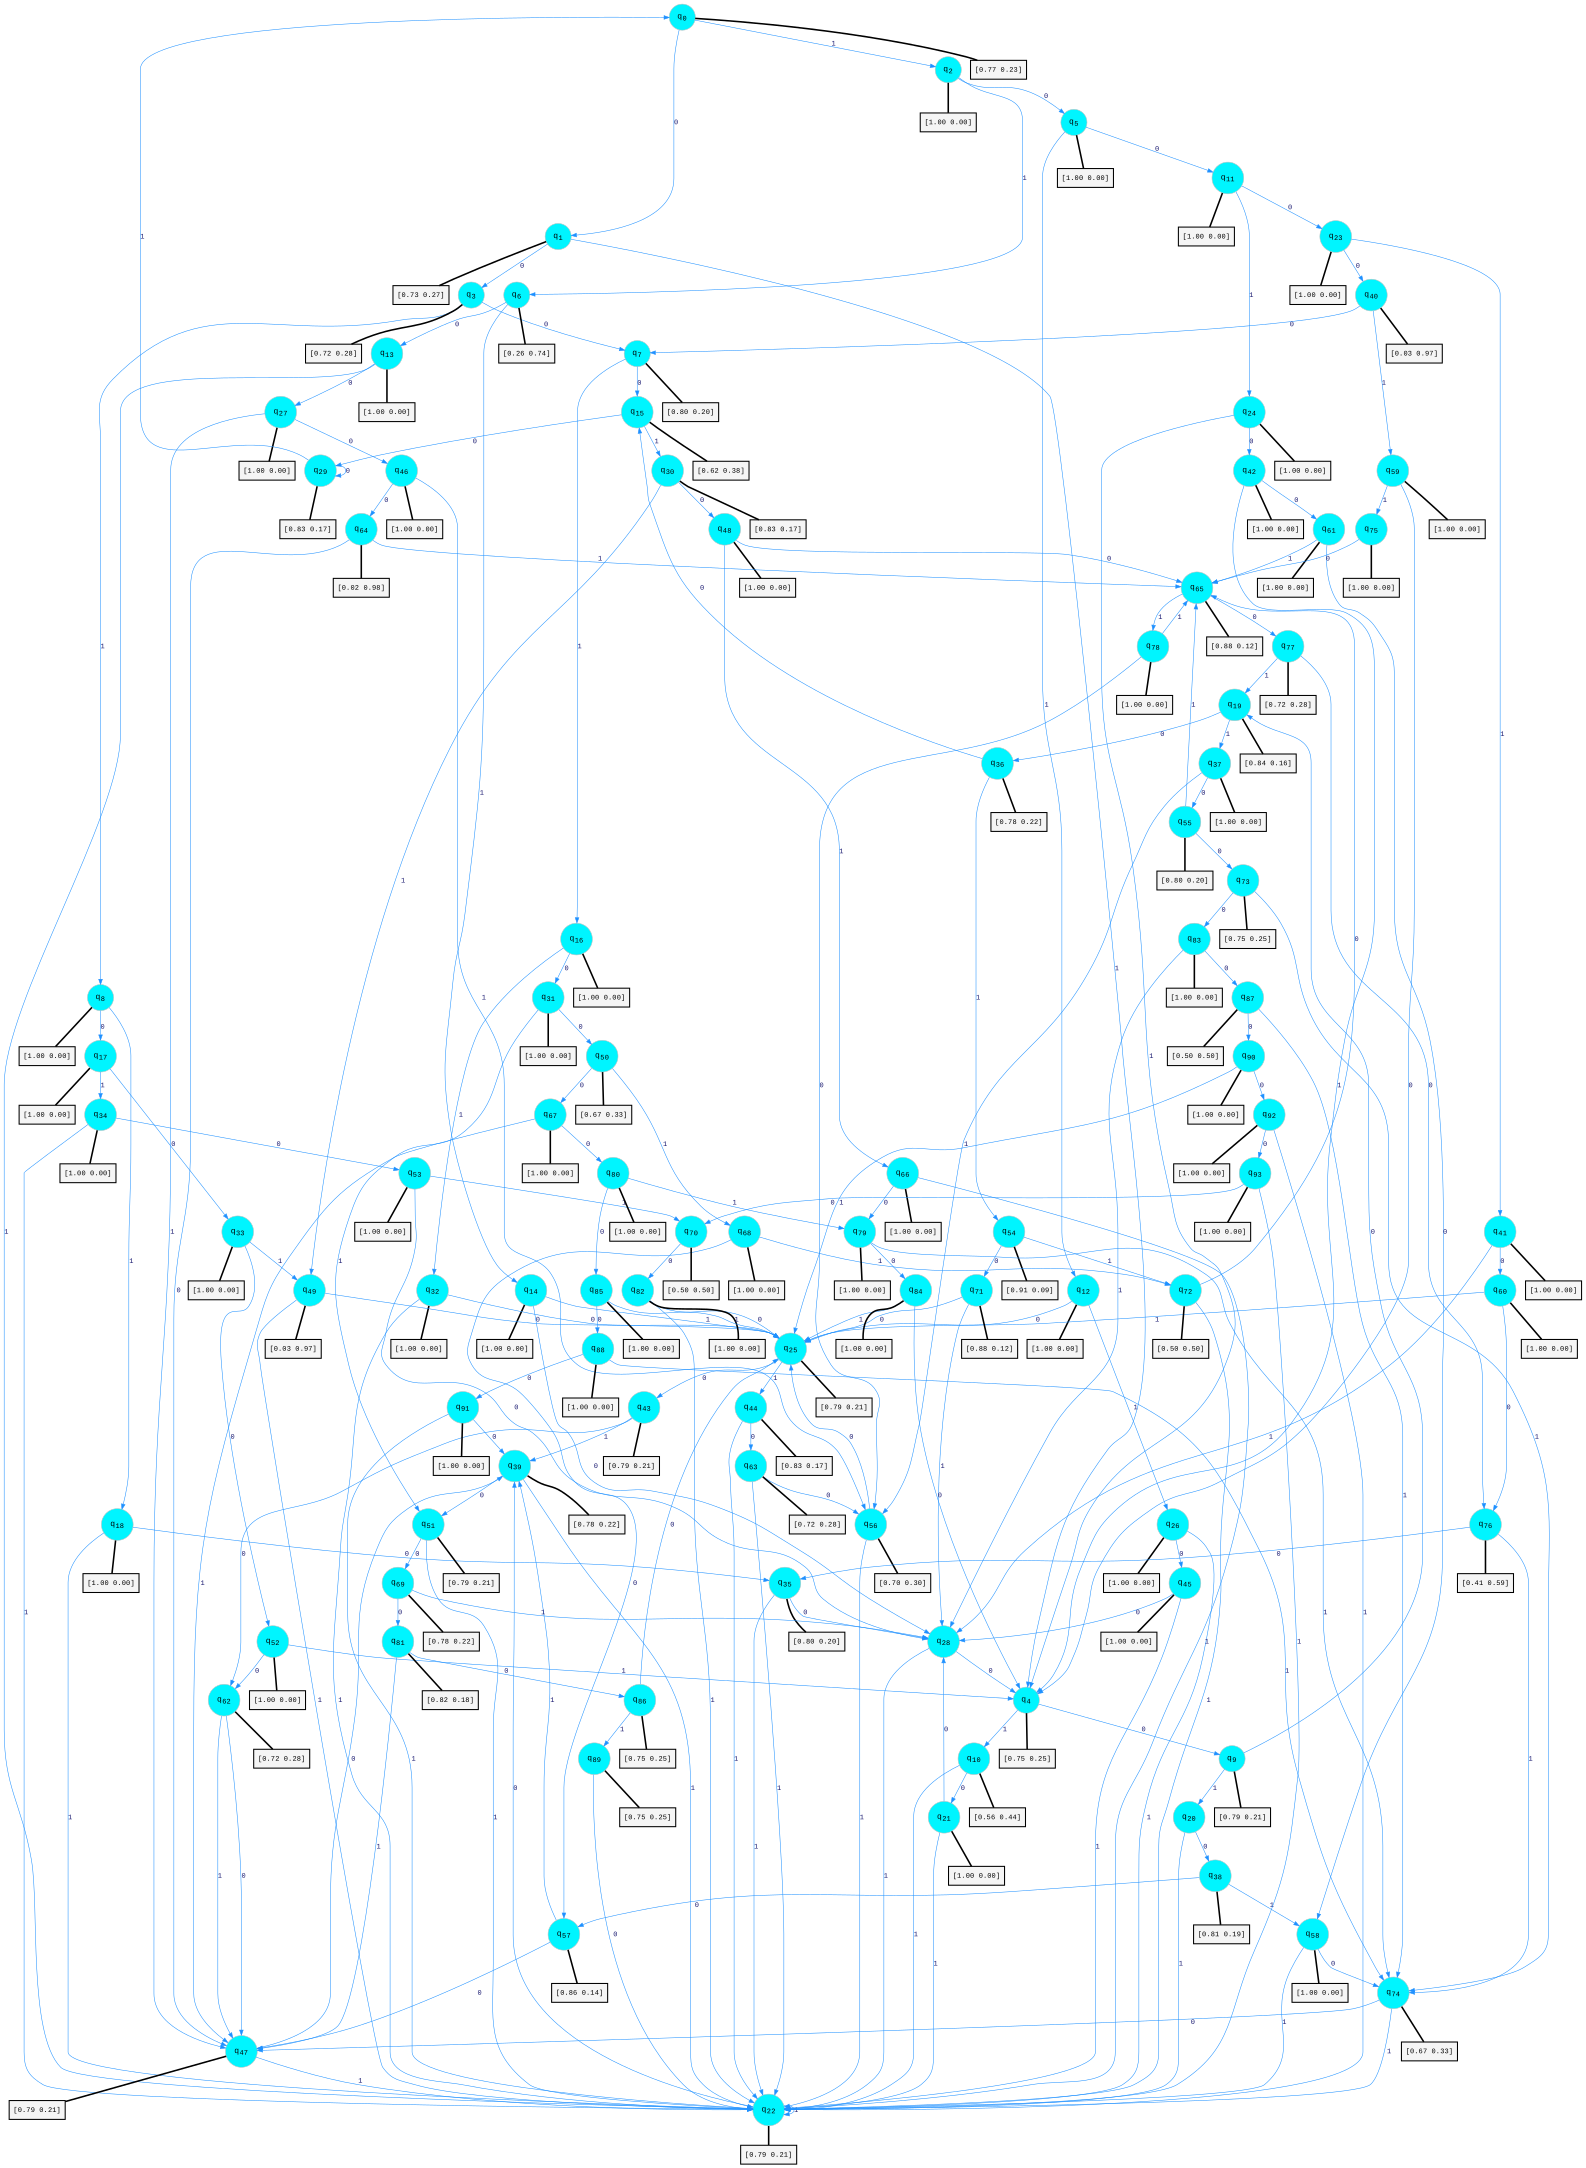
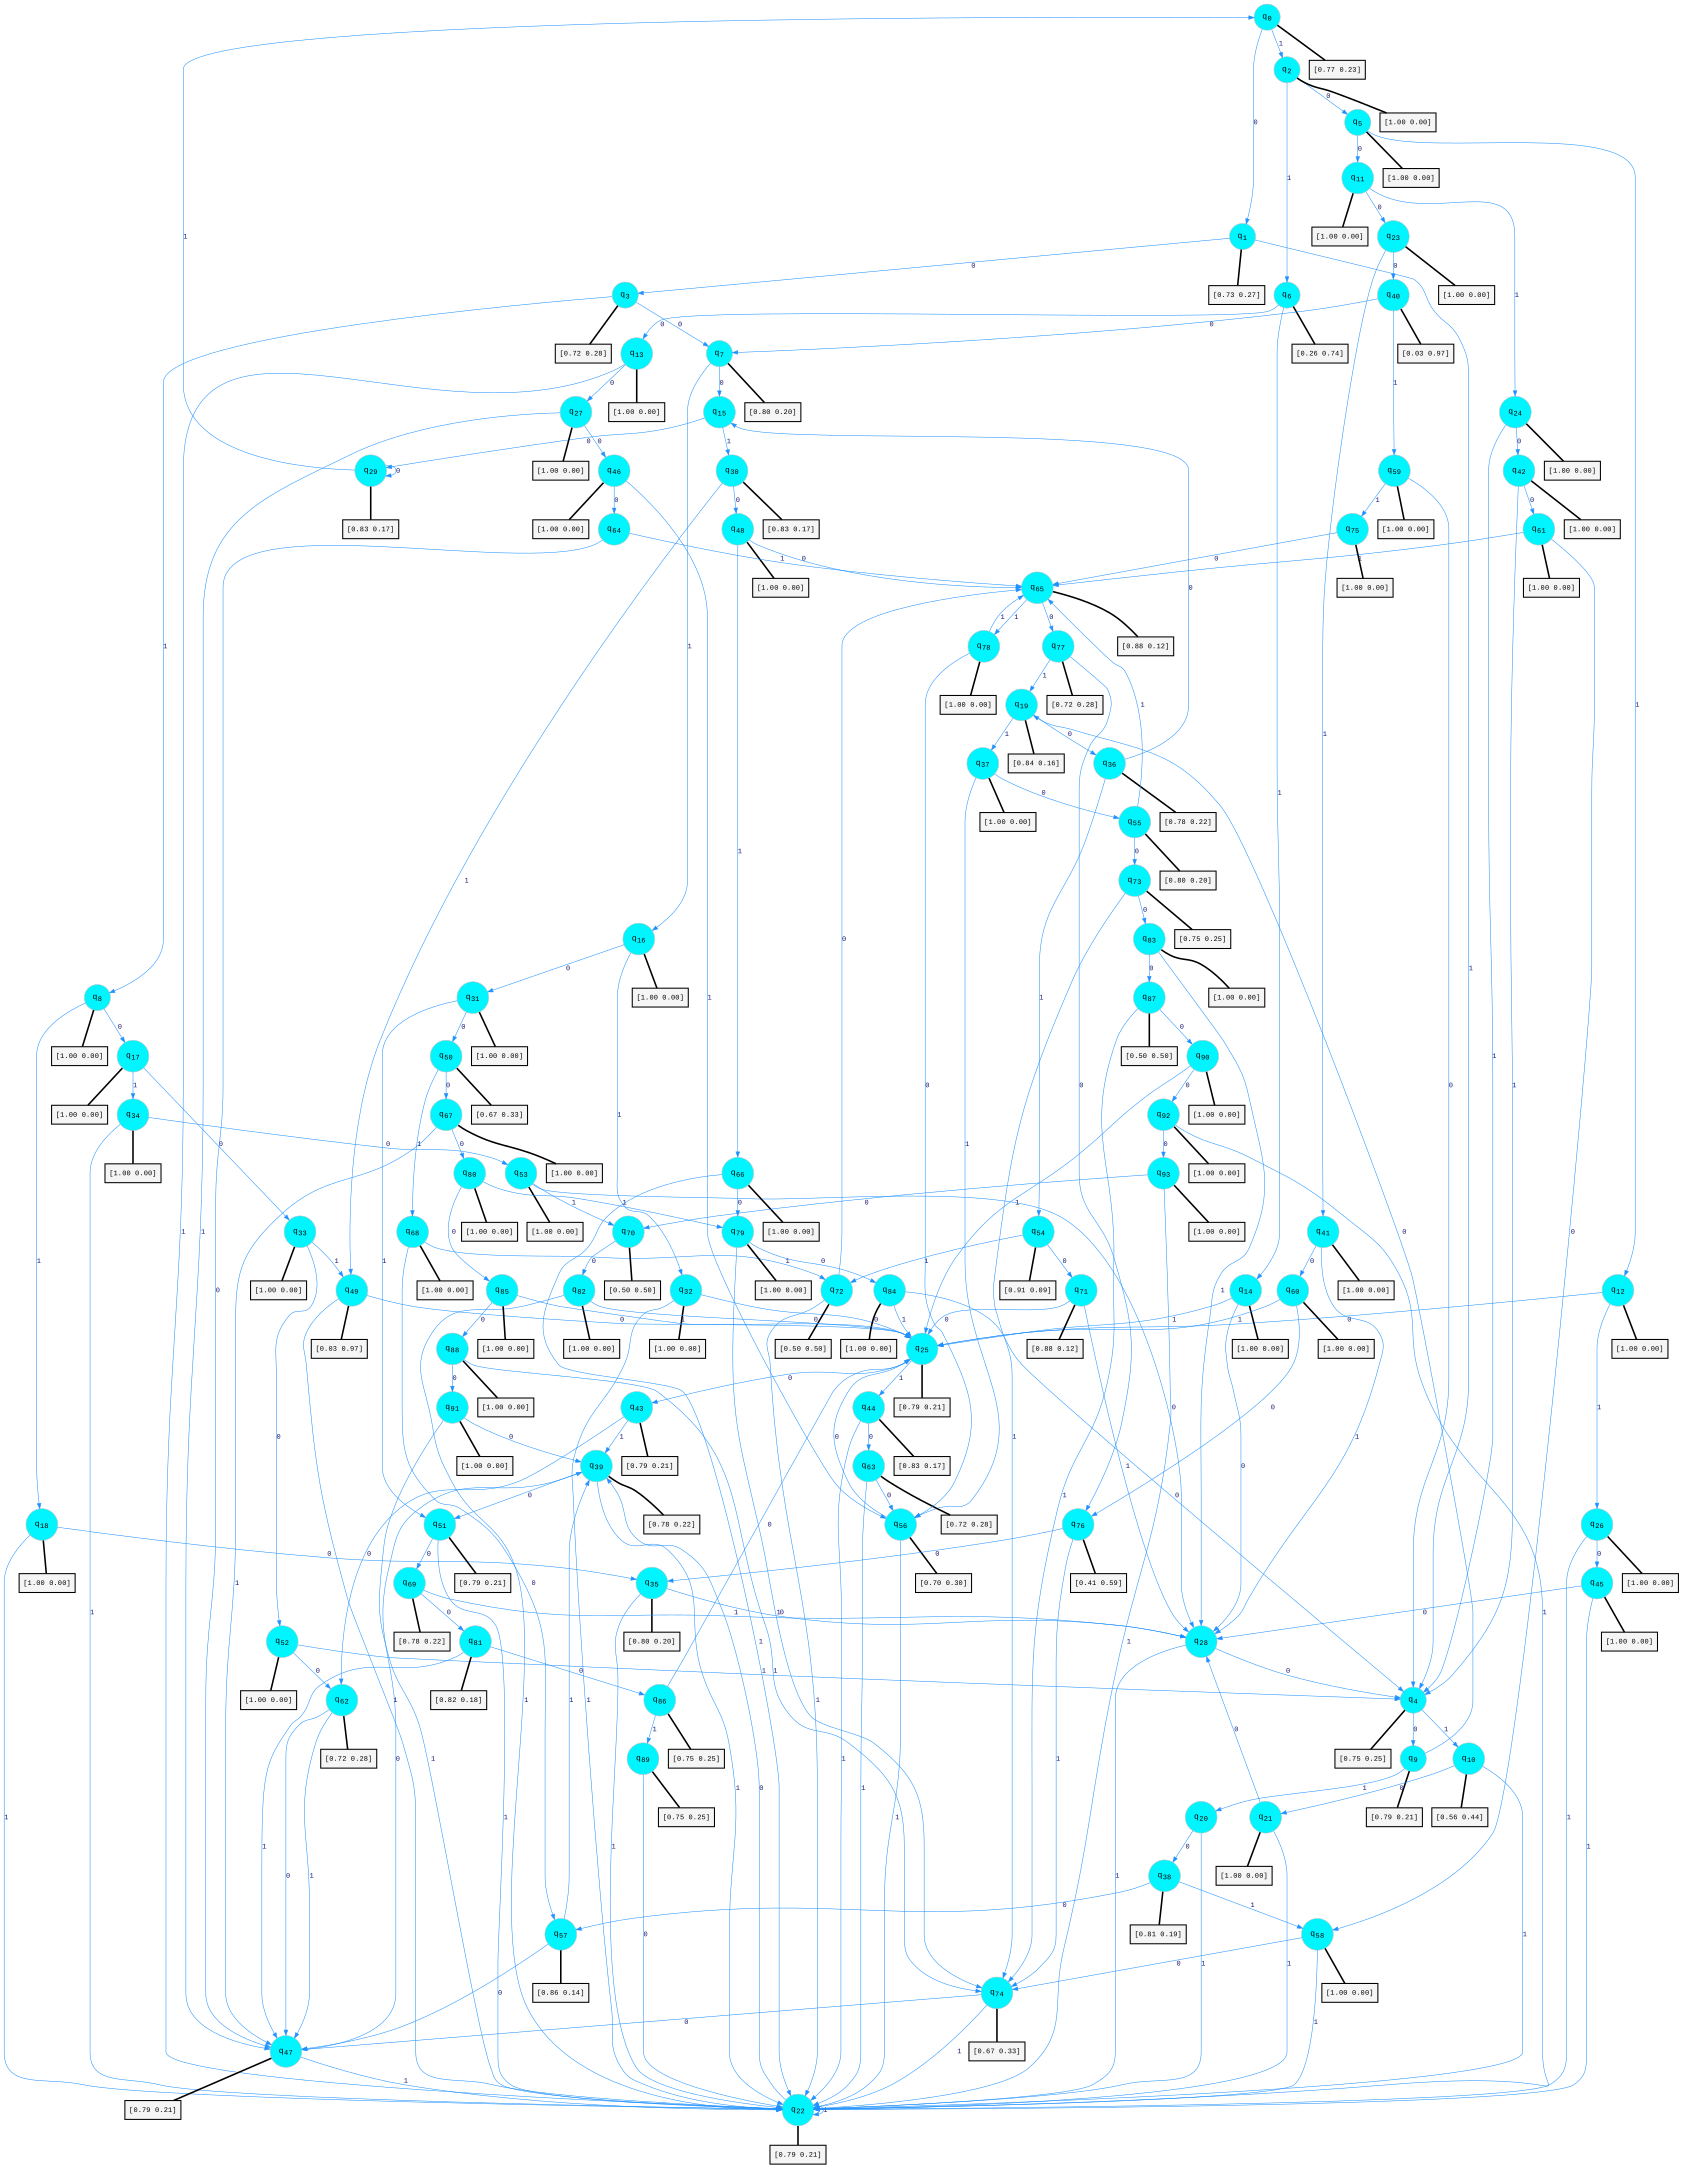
node "[0.62 0.38]": removed
node "[0.02 0.98]": removed
